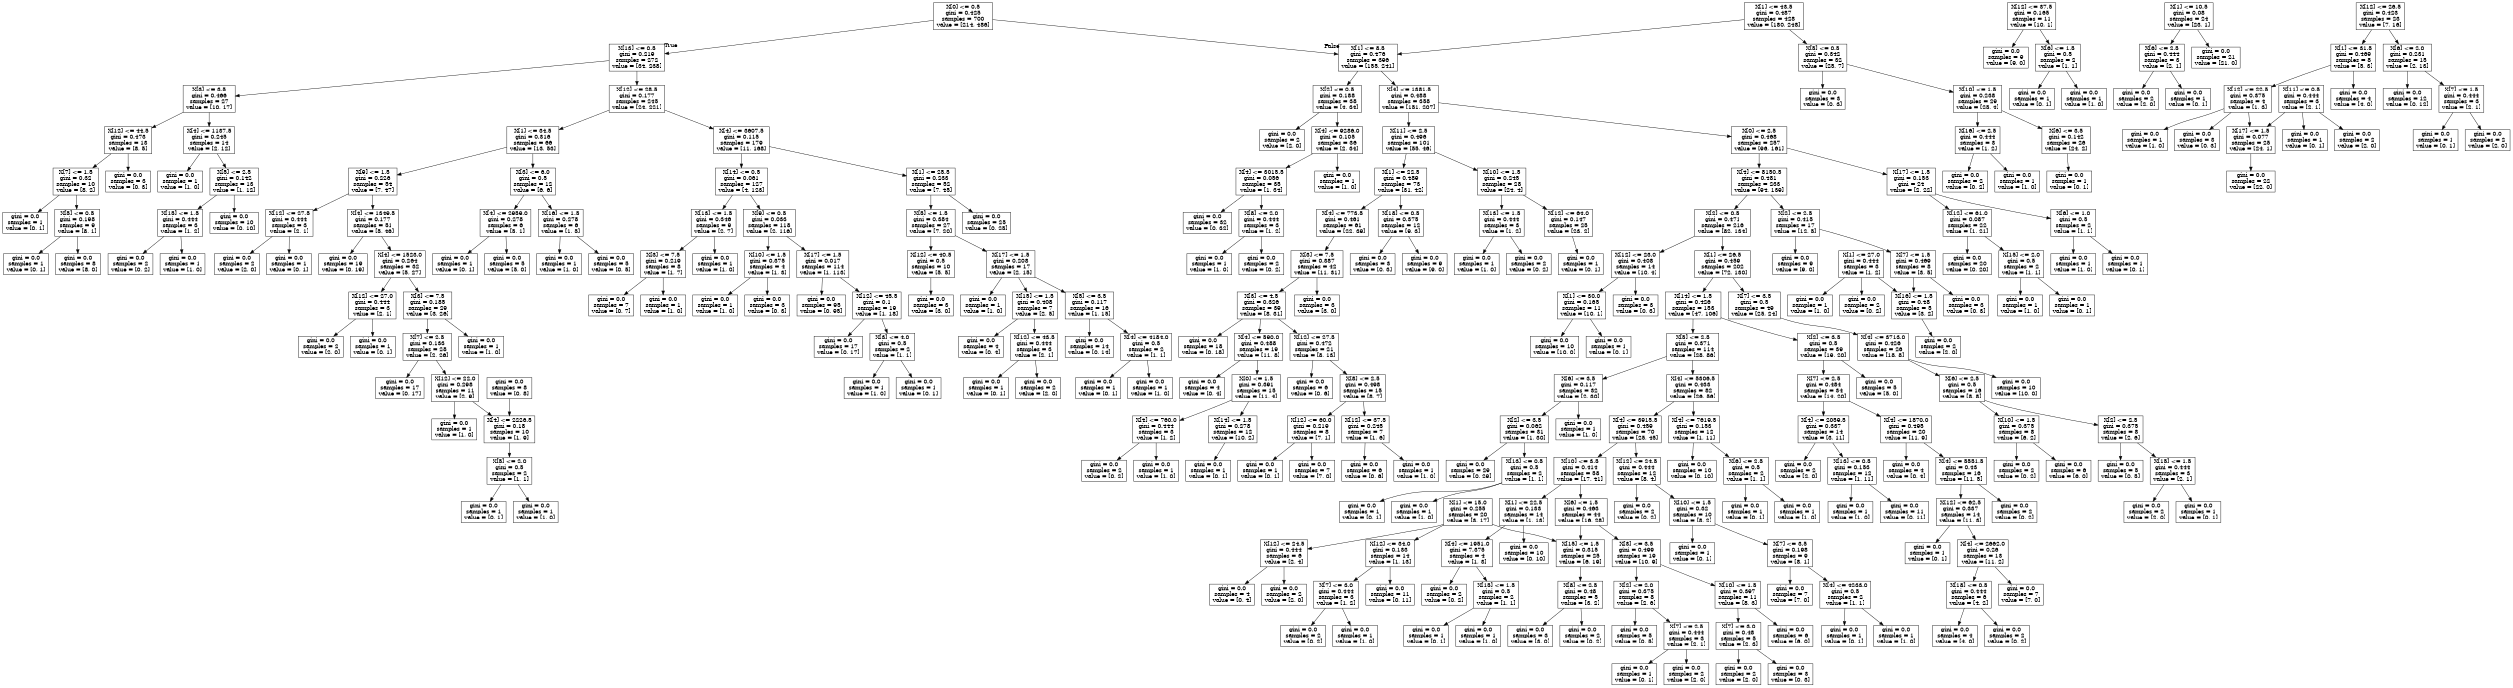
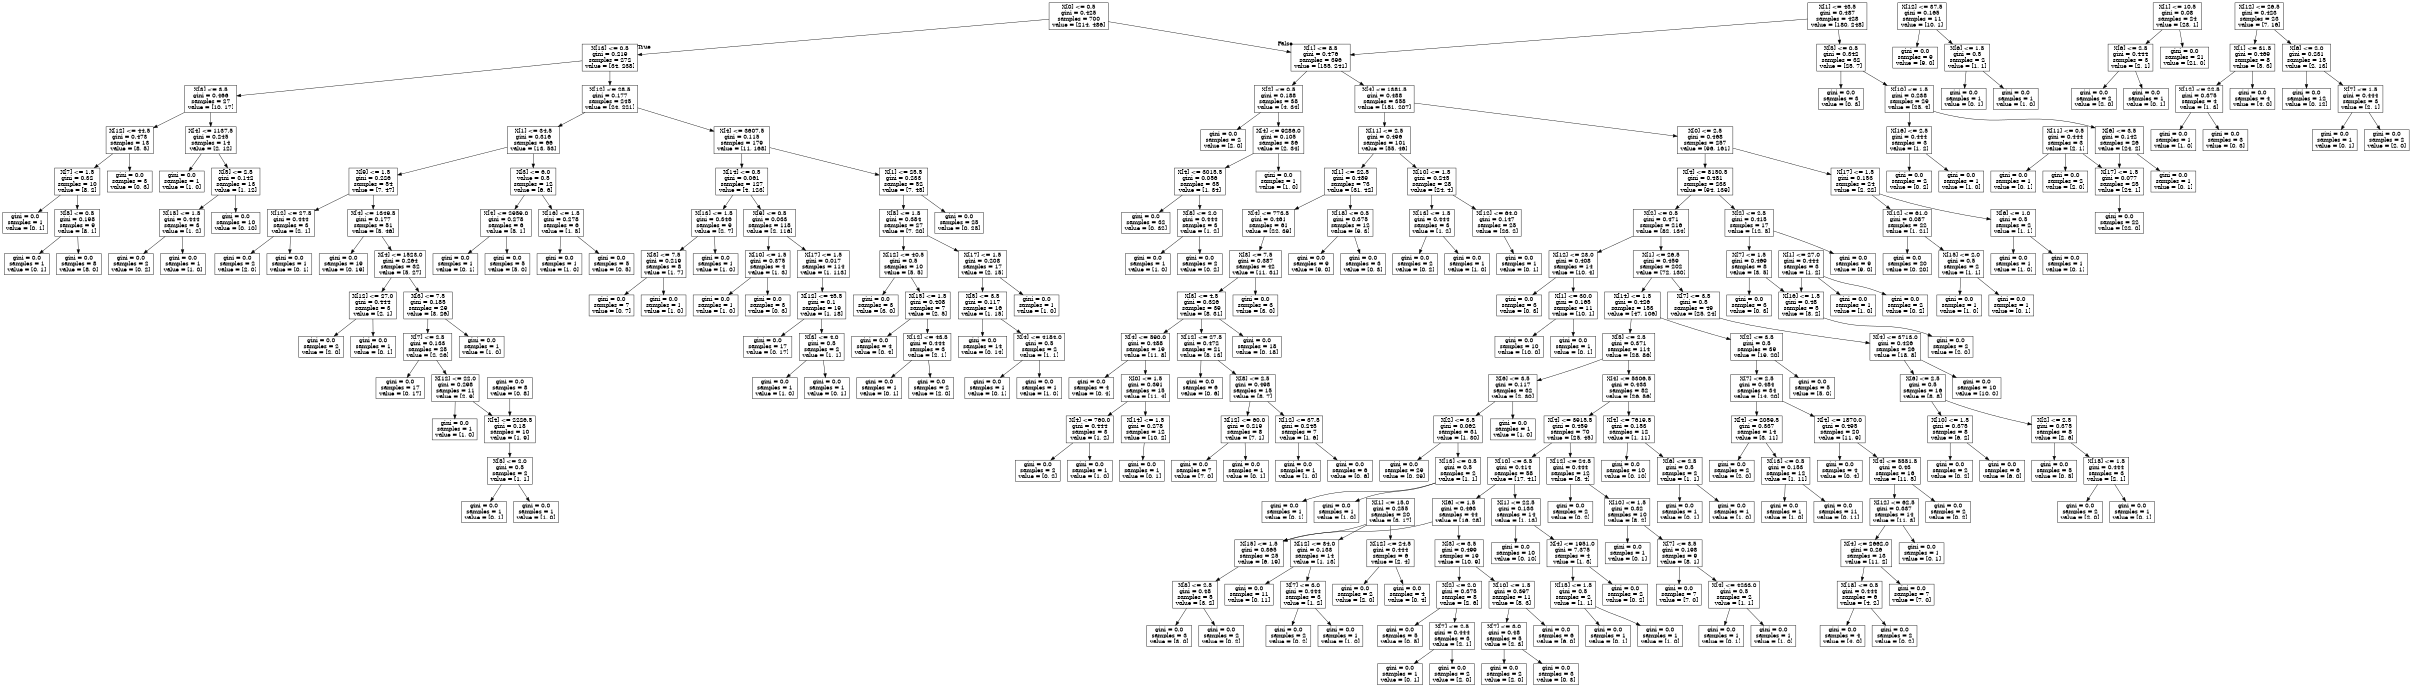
edge "X[12] <= 22.5 gini = 0.375 samples = 4 value = [1, 3]" -> "X[17] <= 1.5 gini = 0.077 samples = 25 value = [24, 1]": now "X[6] <= 3.5 gini = 0.142 samples = 26 value = [24, 2]" -> "X[17] <= 1.5 gini = 0.077 samples = 25 value = [24, 1]"
node "X[3] <= 6.0 gini = 0.5 samples = 12 value = [6, 6]": label "X[3] <= 6.0 gini = 0.5 samples = 12 value = [6, 6]" -> "X[3] <= 6.0 value = 0.5 samples = 12 value = [6, 6]"
node "X[17] <= 1.5 gini = 0.153 gini = 24 value = [2, 22]": label "X[17] <= 1.5 gini = 0.153 gini = 24 value = [2, 22]" -> "X[17] <= 1.5 gini = 0.153 samples = 24 value = [2, 22]"
edge "X[17] <= 1.5 gini = 0.208 samples = 17 value = [2, 15]" -> "X[15] <= 1.5 gini = 0.408 samples = 7 value = [2, 5]": now "X[12] <= 40.5 gini = 0.5 samples = 10 value = [5, 5]" -> "X[15] <= 1.5 gini = 0.408 samples = 7 value = [2, 5]"
node "gini = 0.0 samples = 95 value = [0, 95]": removed
node "X[15] <= 1.5 gini = 0.315 samples = 25 value = [6, 19]": label "X[15] <= 1.5 gini = 0.315 samples = 25 value = [6, 19]" -> "X[15] <= 1.5 gini = 0.365 samples = 25 value = [6, 19]"
